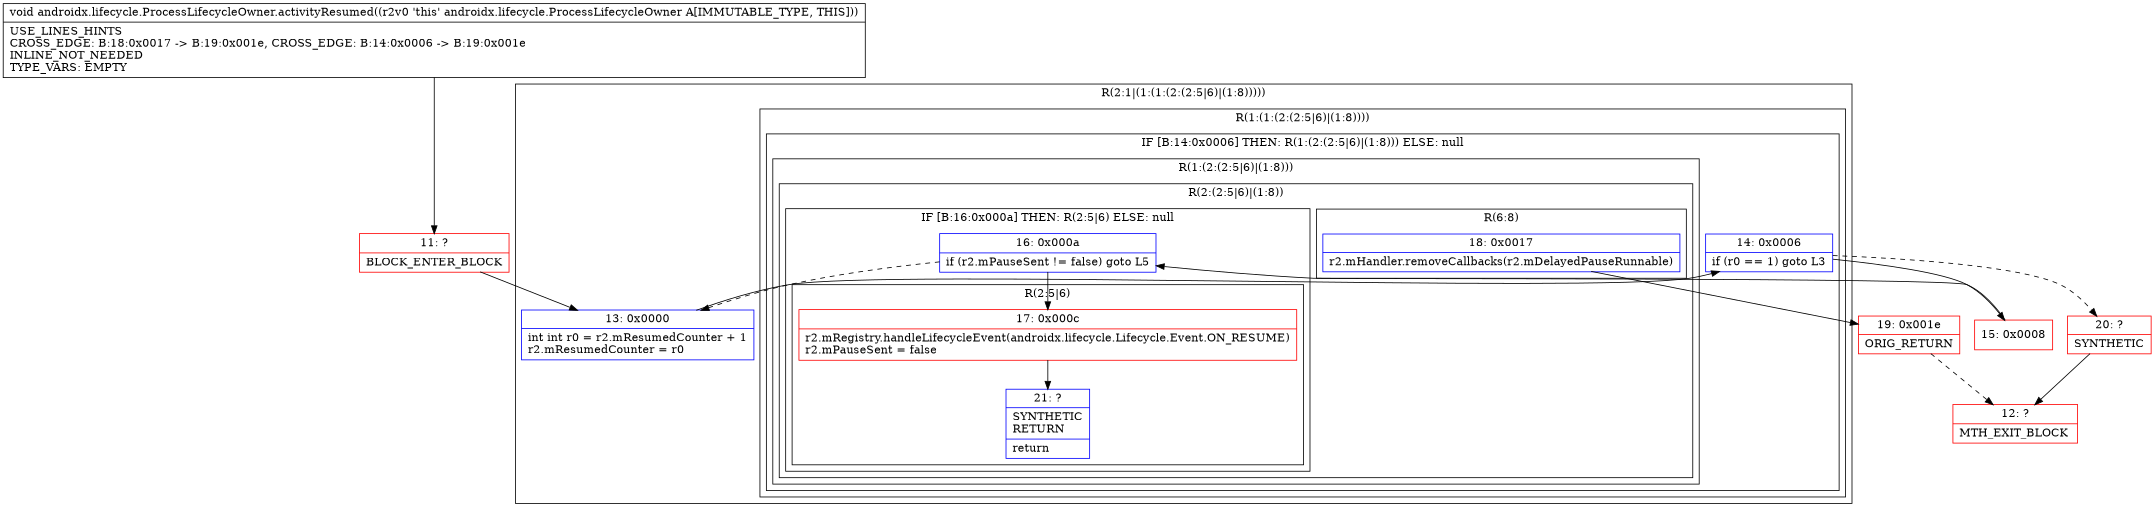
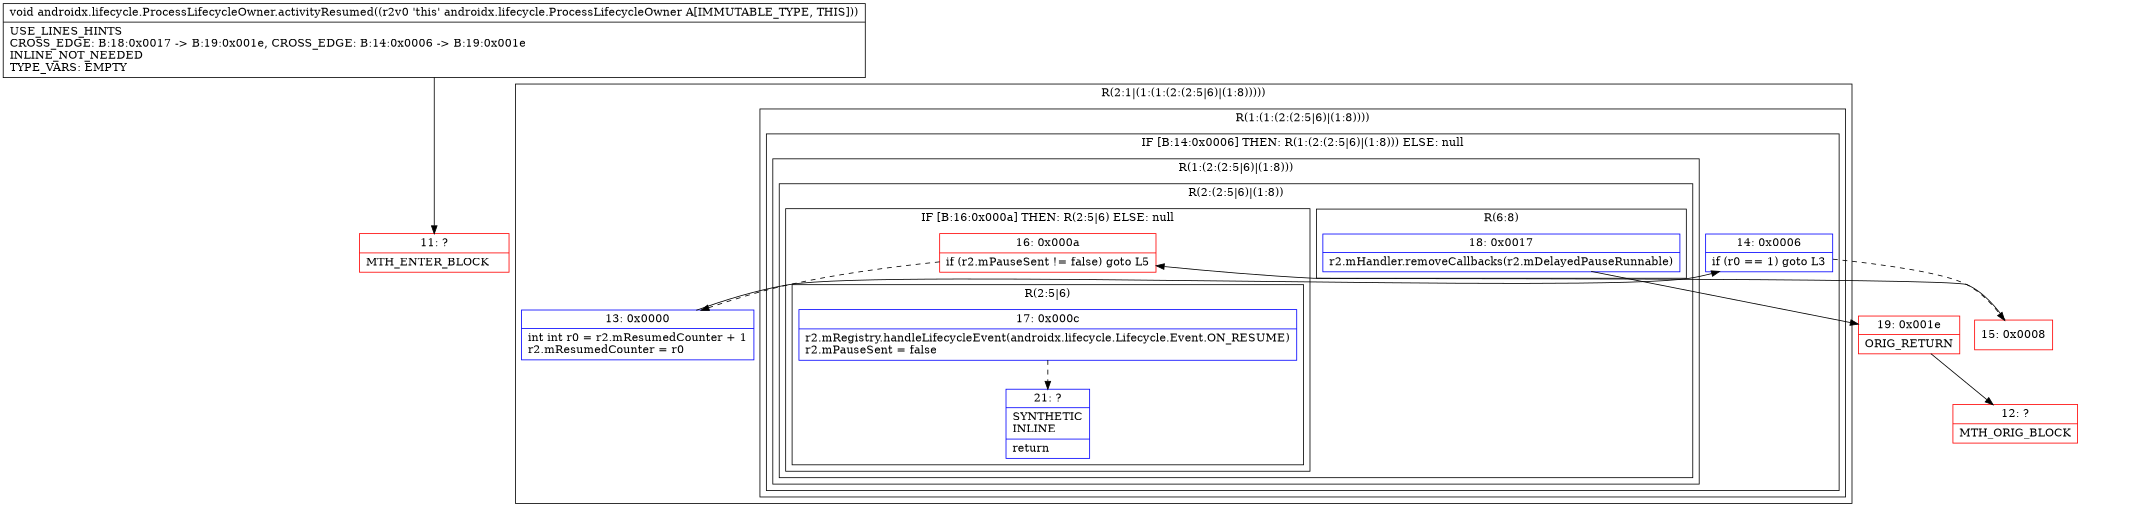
node "16: 0x000a": color blue -> red
node "11: ?": text "BLOCK_ENTER_BLOCK" -> "MTH_ENTER_BLOCK"
edge "14: 0x0006" -> "15: 0x0008": style solid -> dashed
edge "11: ?" -> "13: 0x0000": removed
edge "16: 0x000a" -> "17: 0x000c": removed
node "17: 0x000c": color red -> blue
node "20: ?": removed
edge "17: 0x000c" -> "21: ?": style solid -> dashed
edge "19: 0x001e" -> "12: ?": style dashed -> solid
node "21: ?": text "RETURN" -> "INLINE"
node "12: ?": text "MTH_EXIT_BLOCK" -> "MTH_ORIG_BLOCK"
